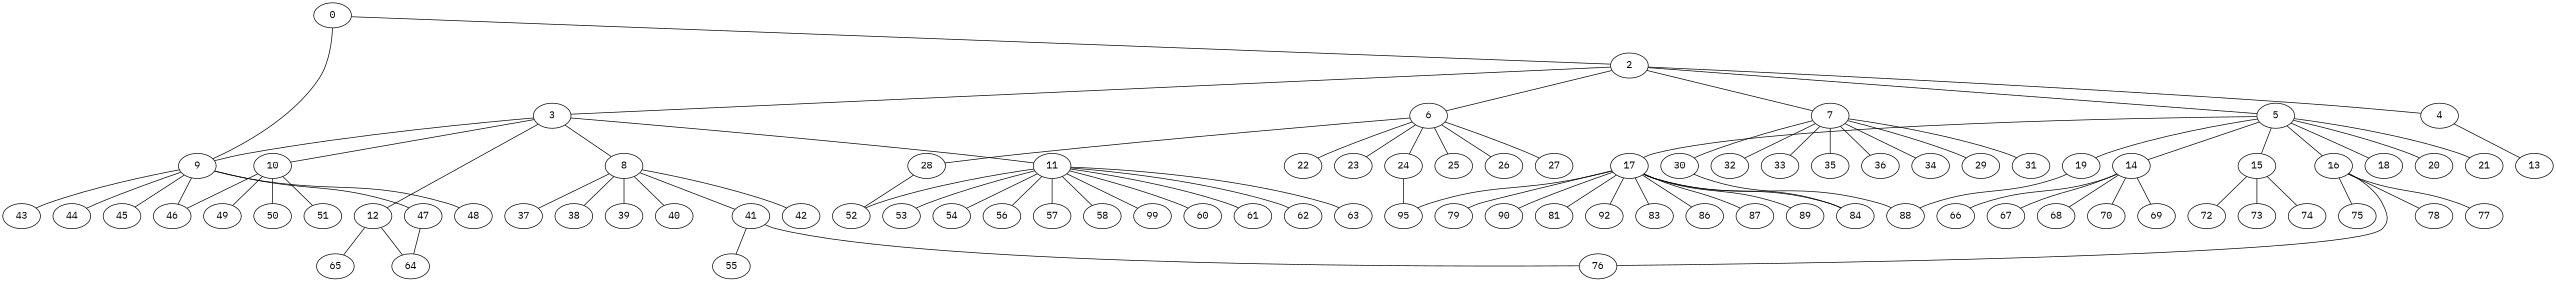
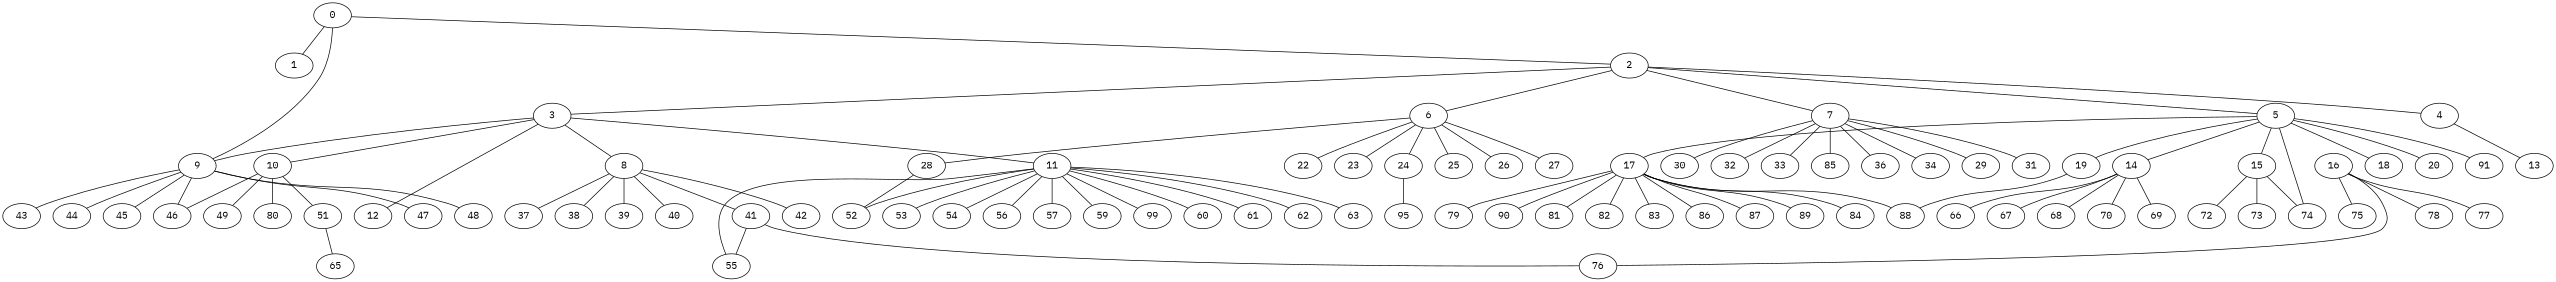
node "1": added
edge "5" -- "16": now "5" -- "74"
node "35": label "35" -> "85"
node "21": label "21" -> "91"
edge "11" -- "55": added
edge "30" -- "84": removed
edge "17" -- "95": removed
node "50": label "50" -> "80"
node "58": label "58" -> "59"
node "92": label "92" -> "82"
edge "12" -- "65": now "51" -- "65"
node "64": removed
